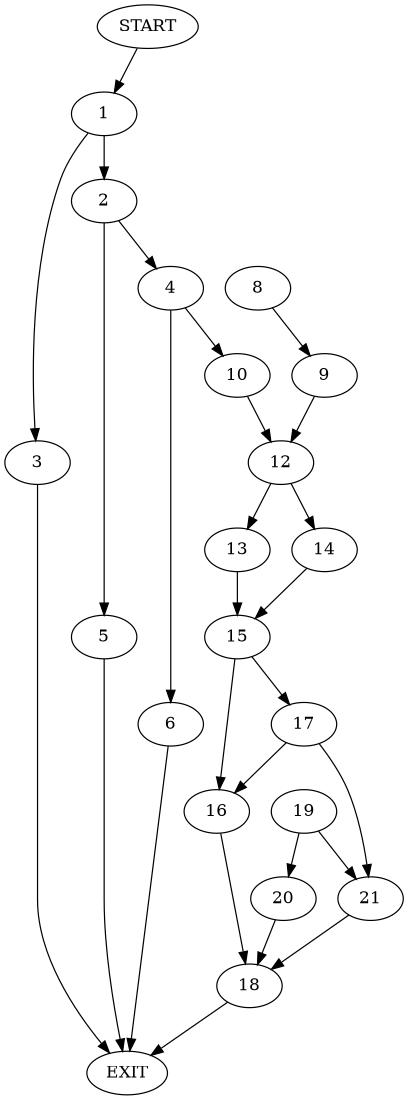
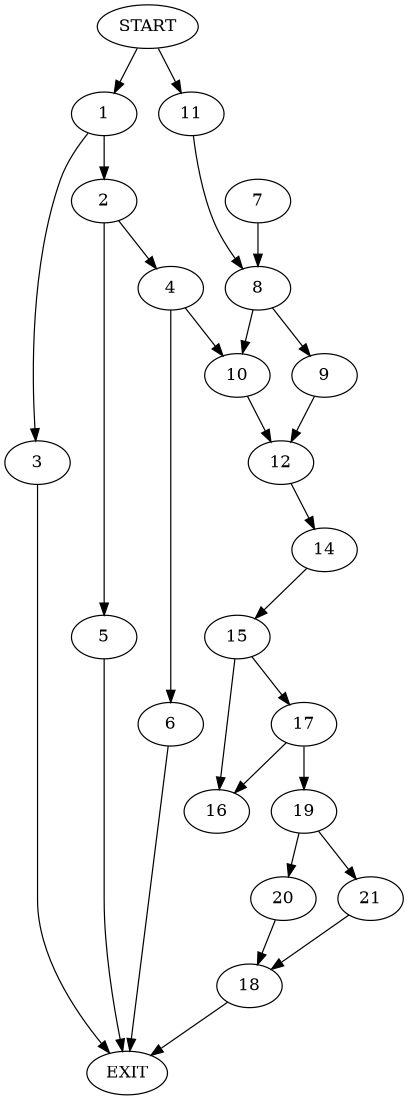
node "11": added
node "7": added
edge "8" -> "10": added
node "13": removed
edge "17" -> "21": now "17" -> "19"
edge "16" -> "18": removed
